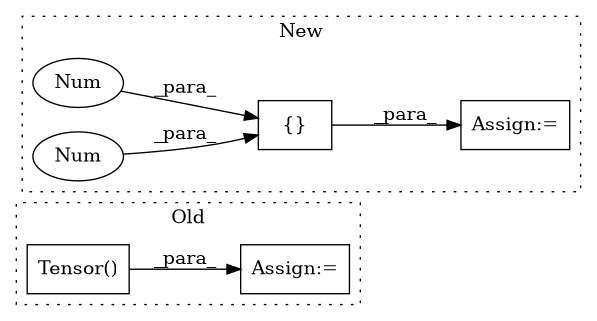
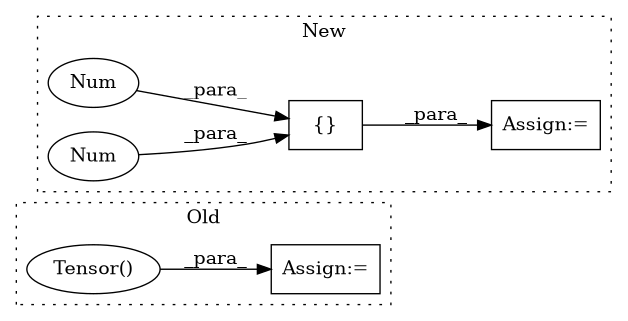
node "Tensor()": shape box -> ellipse
